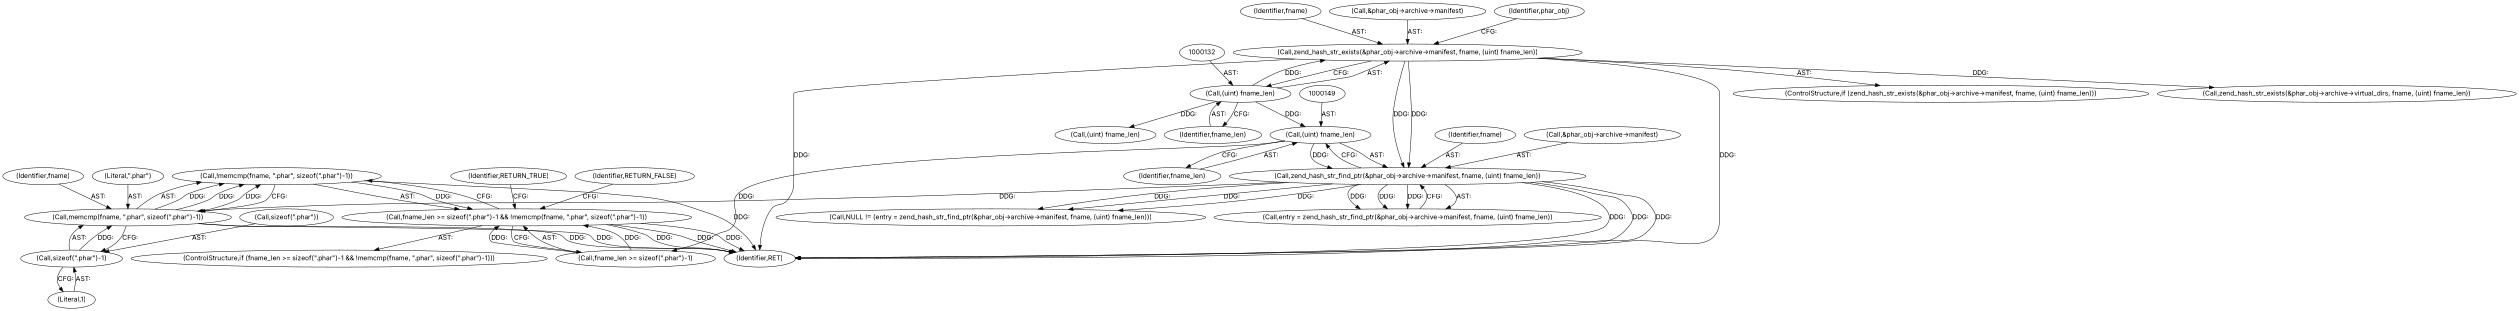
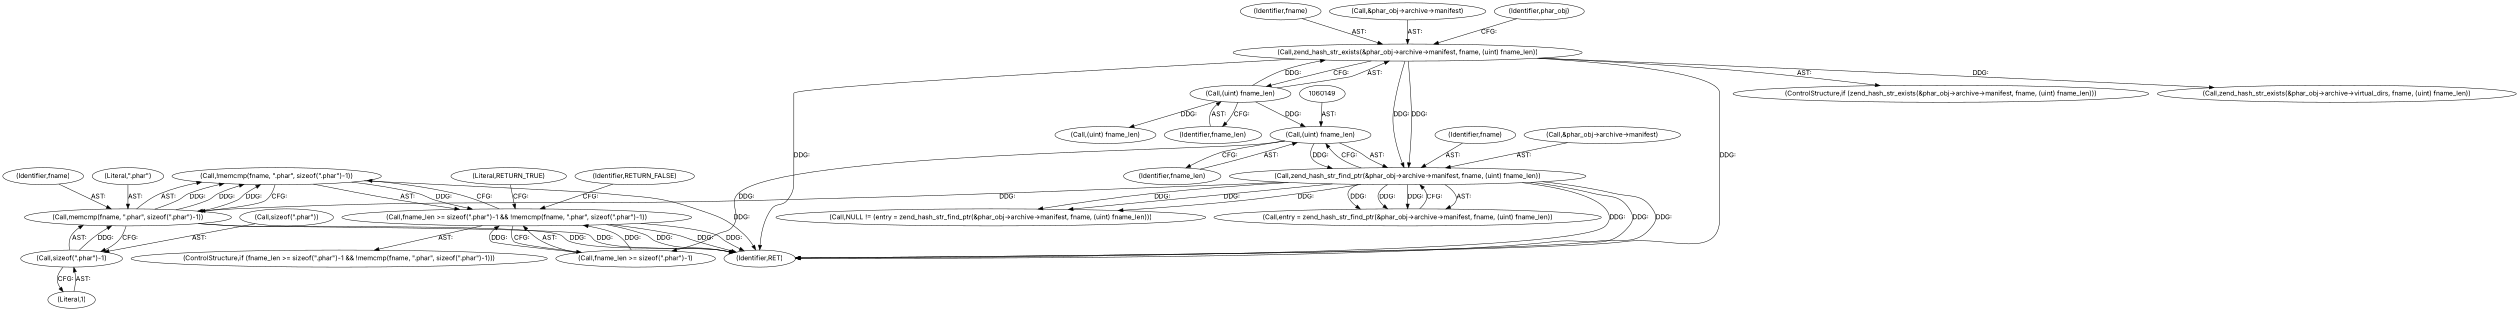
node "1000132": removed
node "1000149": label "1000149" -> "1060149"
node "(Identifier,RETURN_TRUE)": label "(Identifier,RETURN_TRUE)" -> "(Literal,RETURN_TRUE)"
